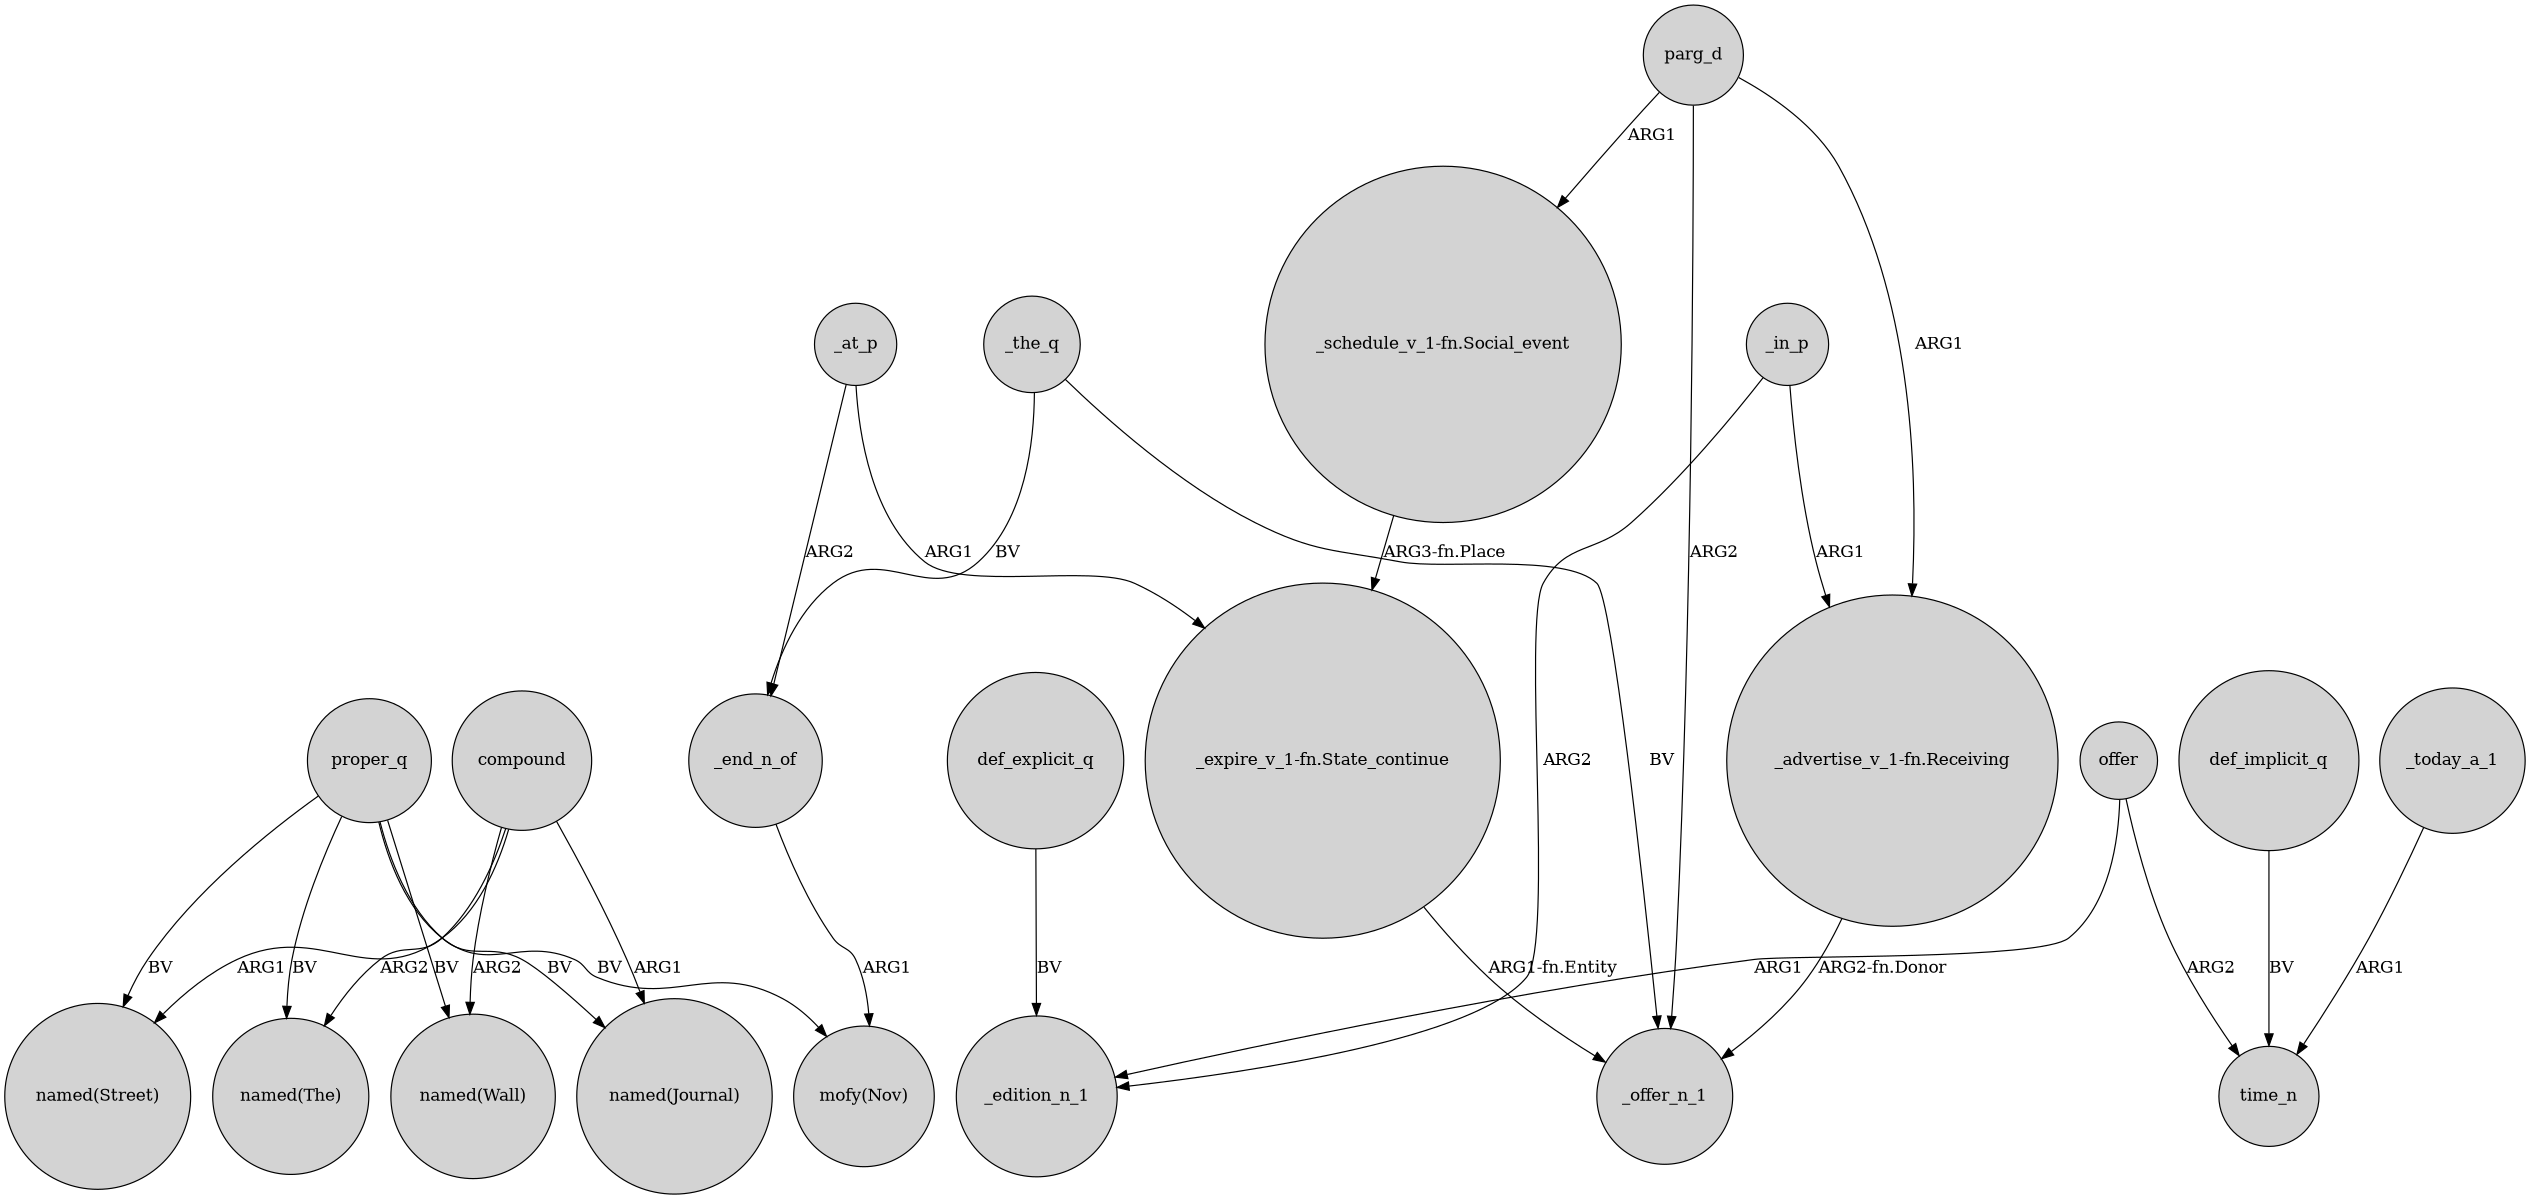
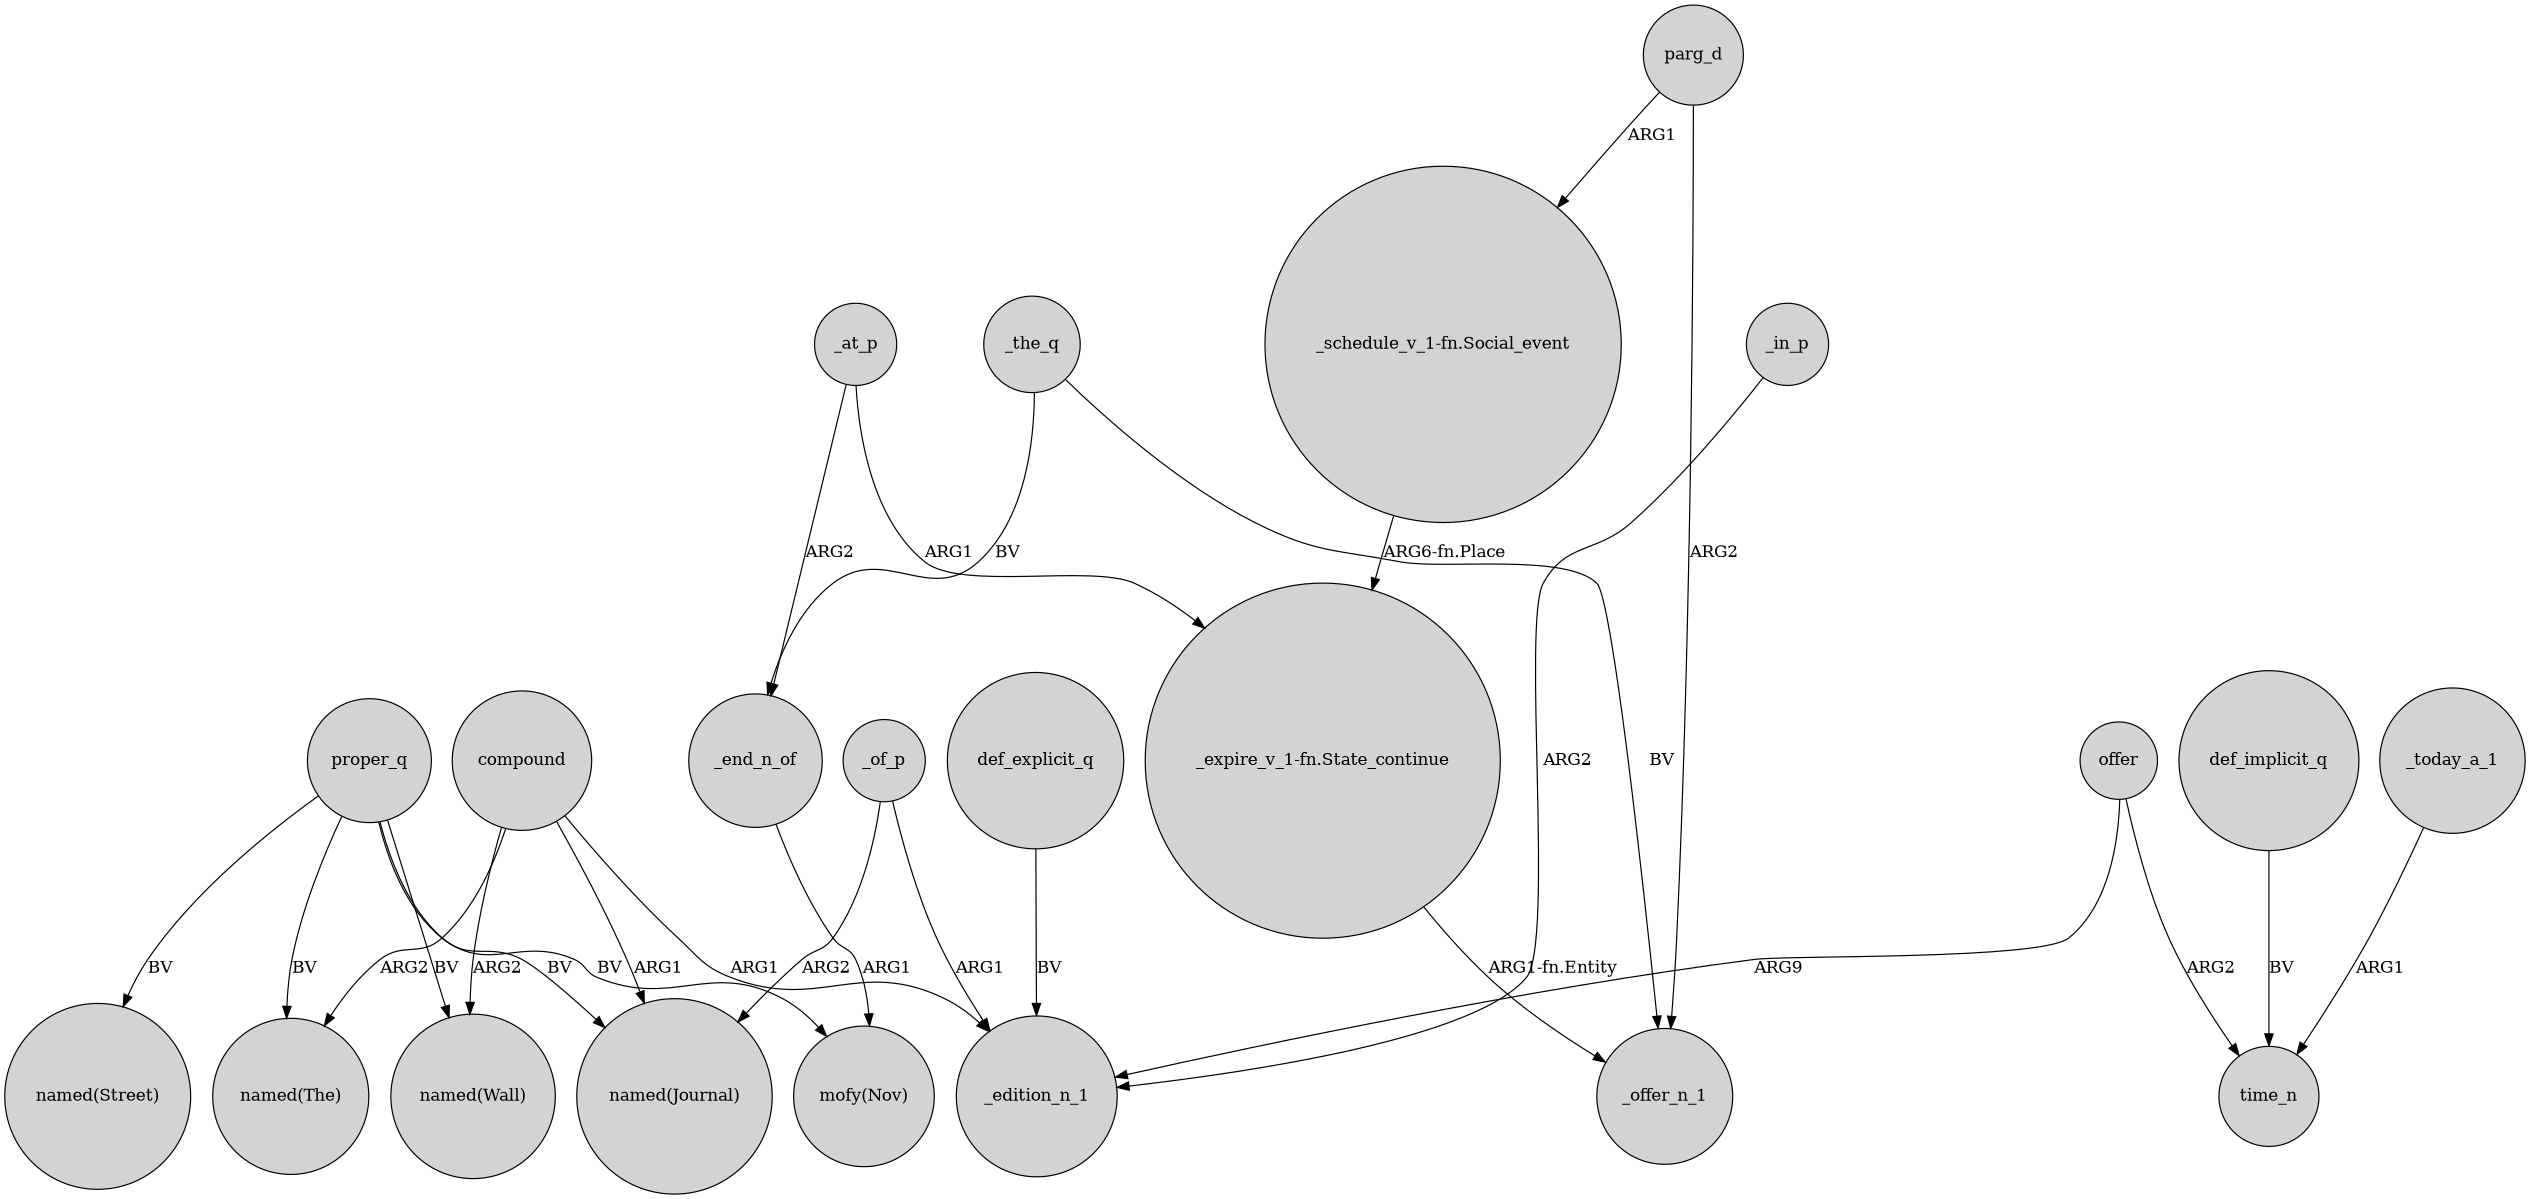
edge "_schedule_v_1-fn.Social_event" -> "_expire_v_1-fn.State_continue": label "ARG3-fn.Place" -> "ARG6-fn.Place"
node "_of_p": added
node "_advertise_v_1-fn.Receiving": removed
edge "compound" -> "named(Street)": now "compound" -> "_edition_n_1"
edge "offer" -> "_edition_n_1": label "ARG1" -> "ARG9"
